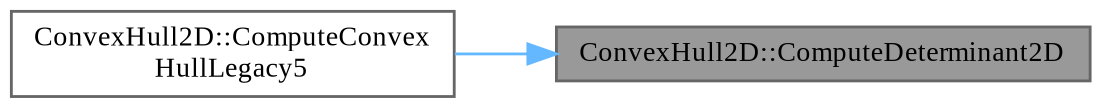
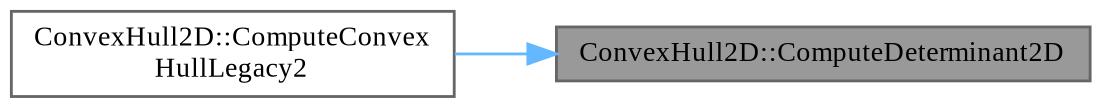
node "ConvexHull2D::ComputeConvex HullLegacy5": label "ConvexHull2D::ComputeConvex HullLegacy5" -> "ConvexHull2D::ComputeConvex HullLegacy2"
